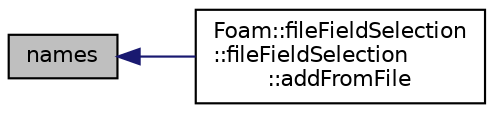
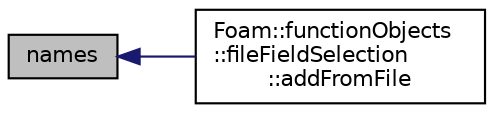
node "Foam::fileFieldSelection ::fileFieldSelection ::addFromFile": label "Foam::fileFieldSelection ::fileFieldSelection ::addFromFile" -> "Foam::functionObjects ::fileFieldSelection ::addFromFile"
